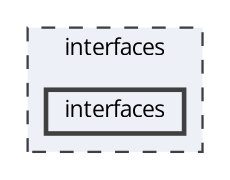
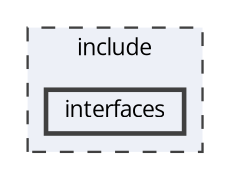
cluster "interfaces": label "interfaces" -> "include"
